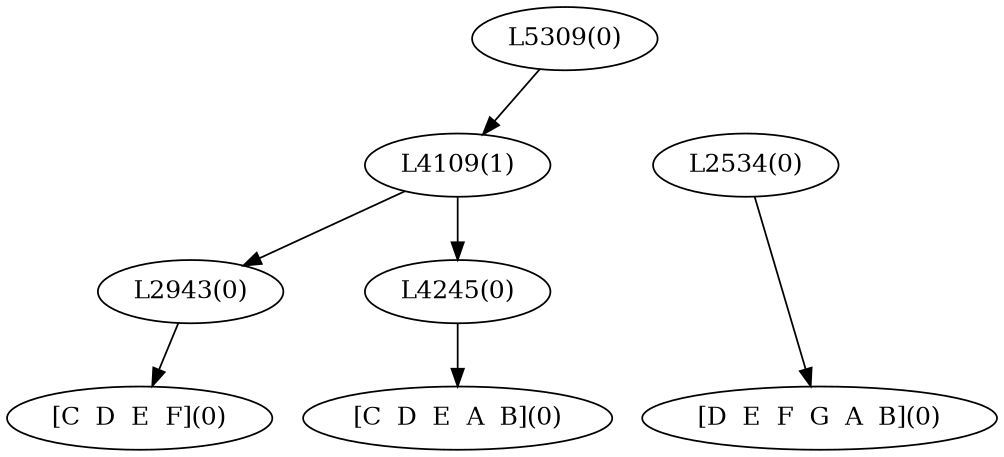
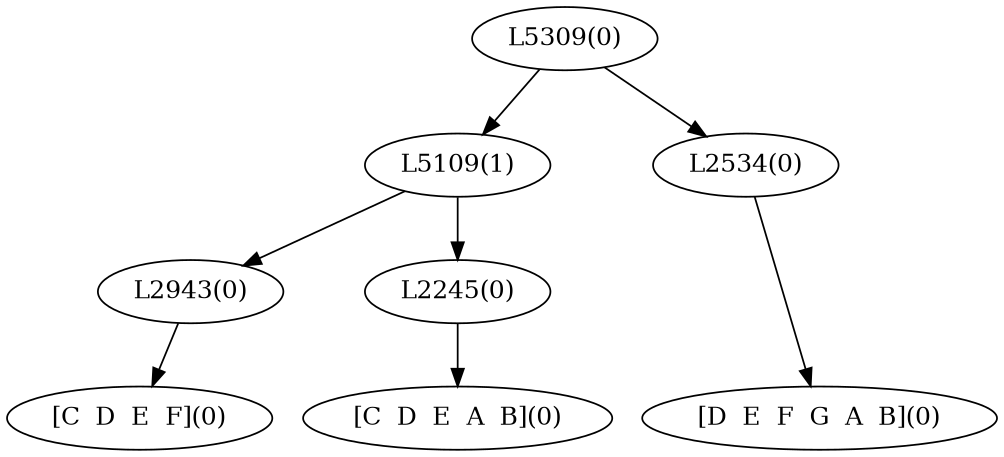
edge "L5309(0)" -> "L2534(0)": added
node "L4109(1)": label "L4109(1)" -> "L5109(1)"
node "L4245(0)": label "L4245(0)" -> "L2245(0)"
